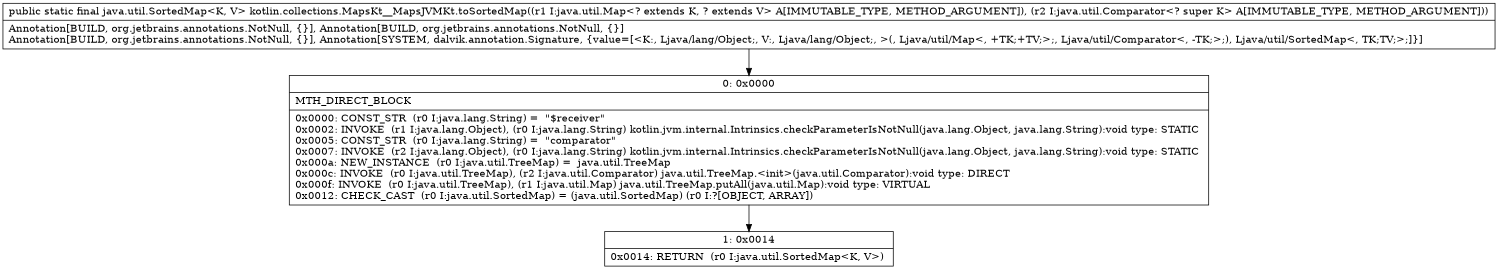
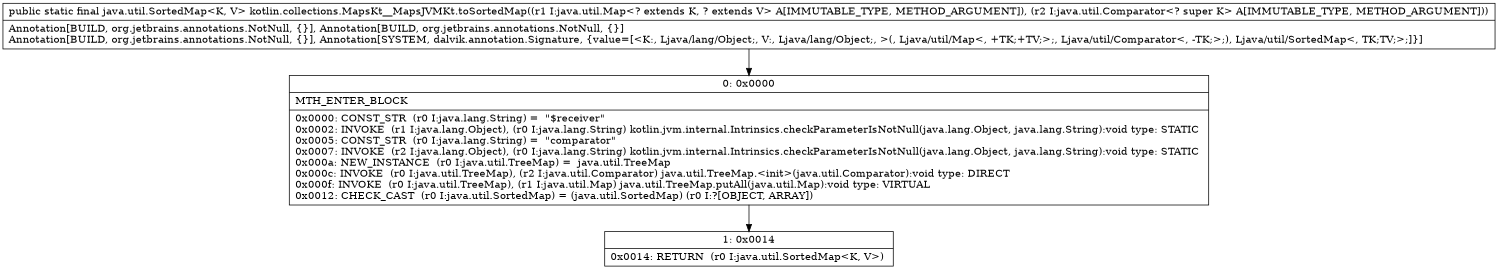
node "0: 0x0000": text "MTH_DIRECT_BLOCK" -> "MTH_ENTER_BLOCK"
